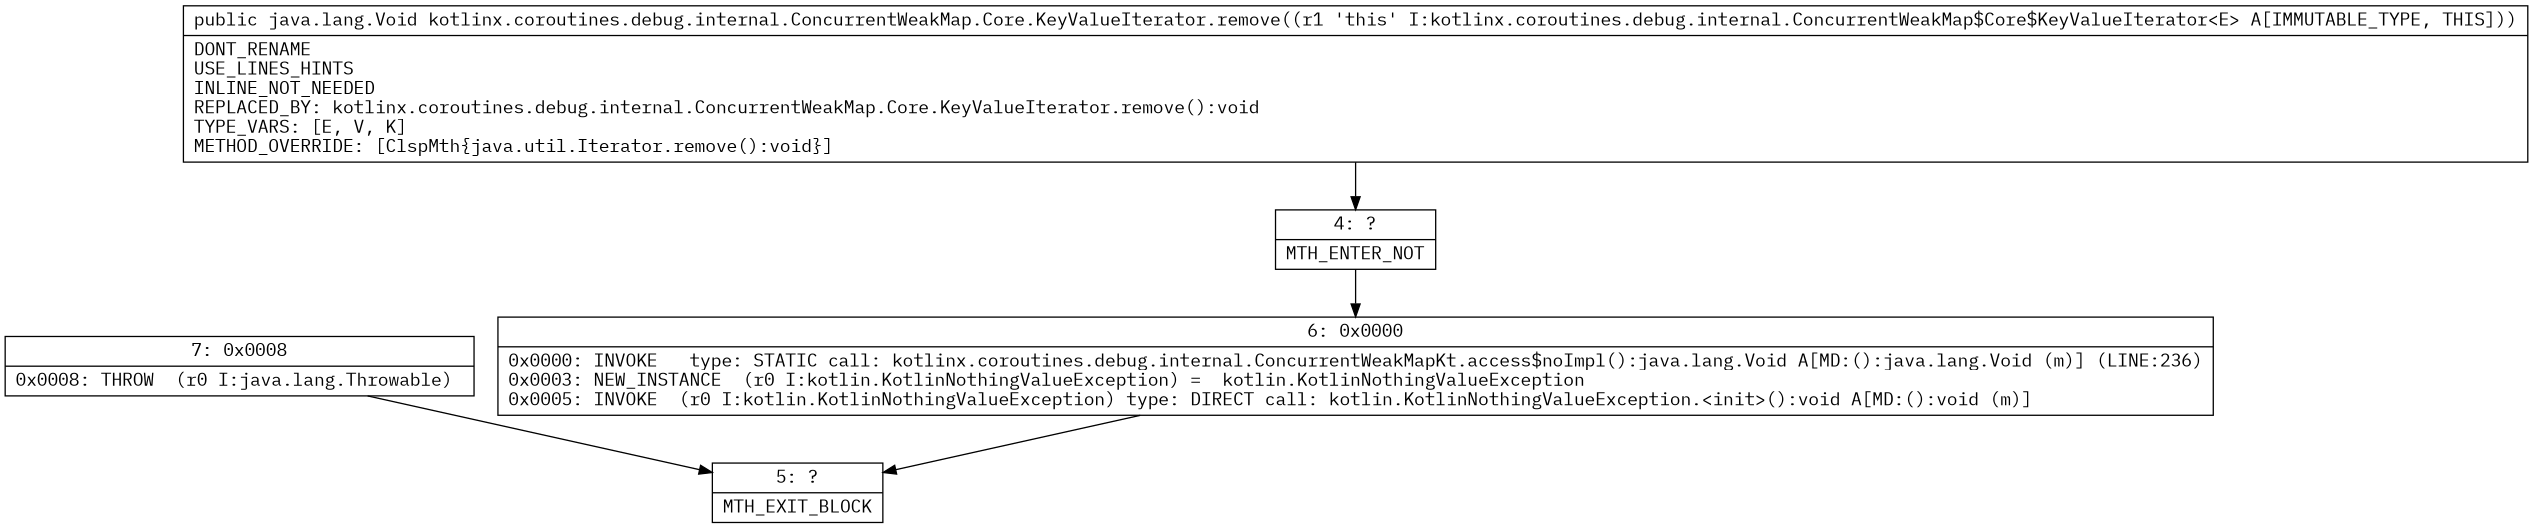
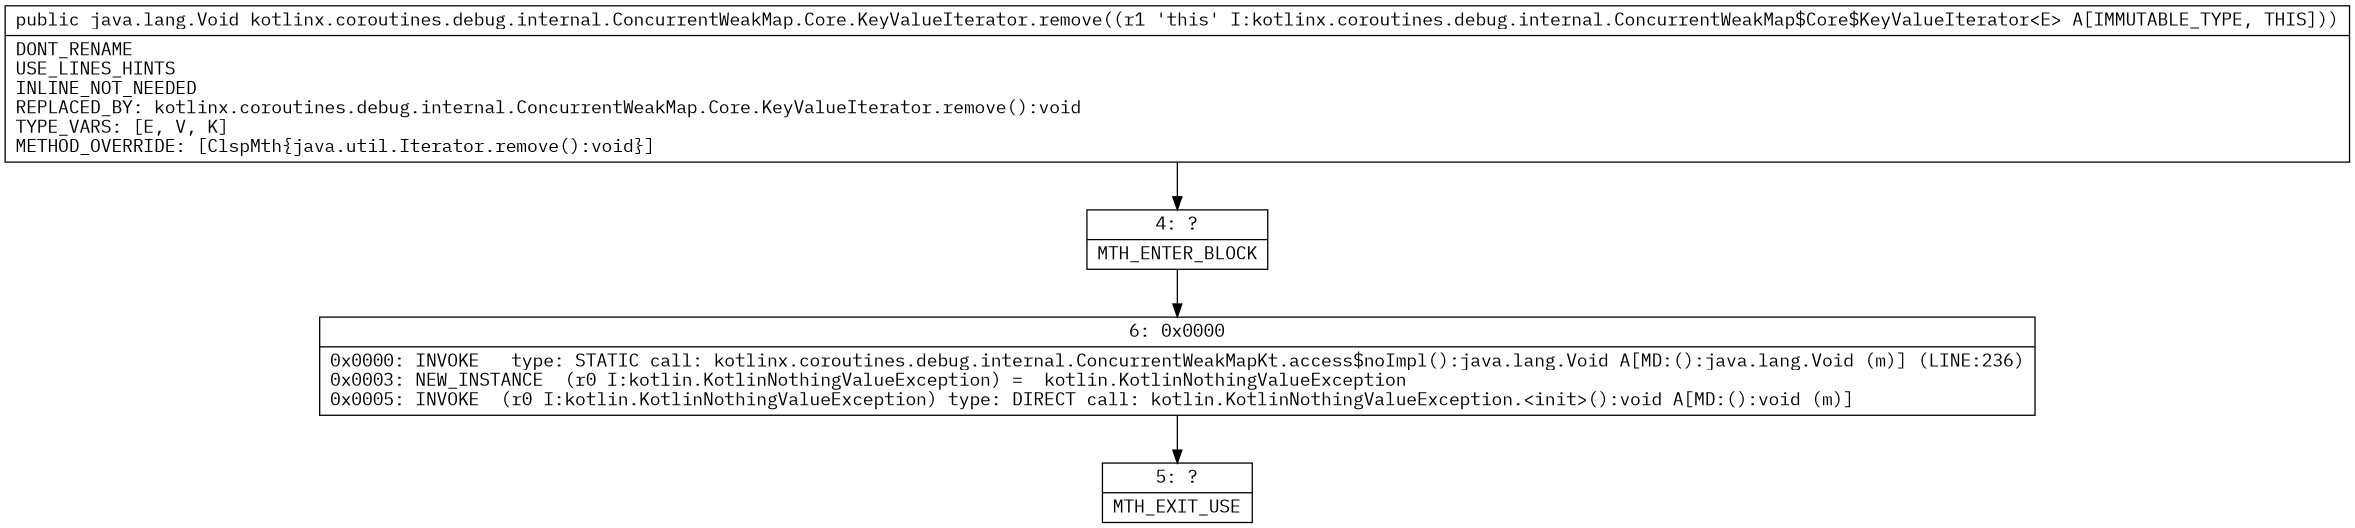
node "4: ?": text "MTH_ENTER_NOT" -> "MTH_ENTER_BLOCK"
node "7: 0x0008": removed
node "5: ?": text "MTH_EXIT_BLOCK" -> "MTH_EXIT_USE"
